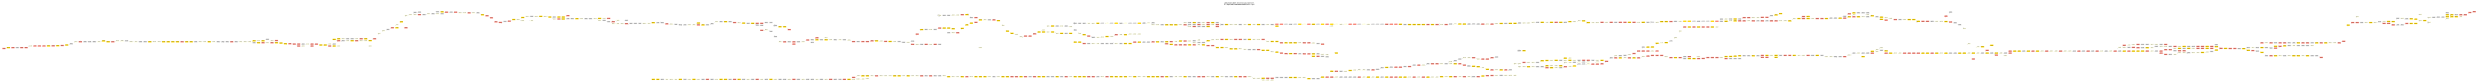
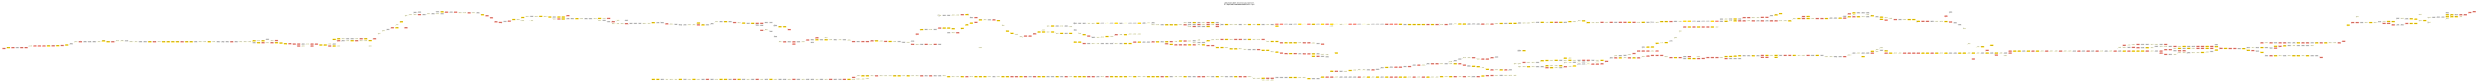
node "0x0804dbdb": fillcolor lightyellow -> salmon
